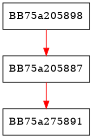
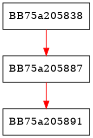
node "BB75a205898": label "BB75a205898" -> "BB75a205838"
node "BB75a275891": label "BB75a275891" -> "BB75a205891"
